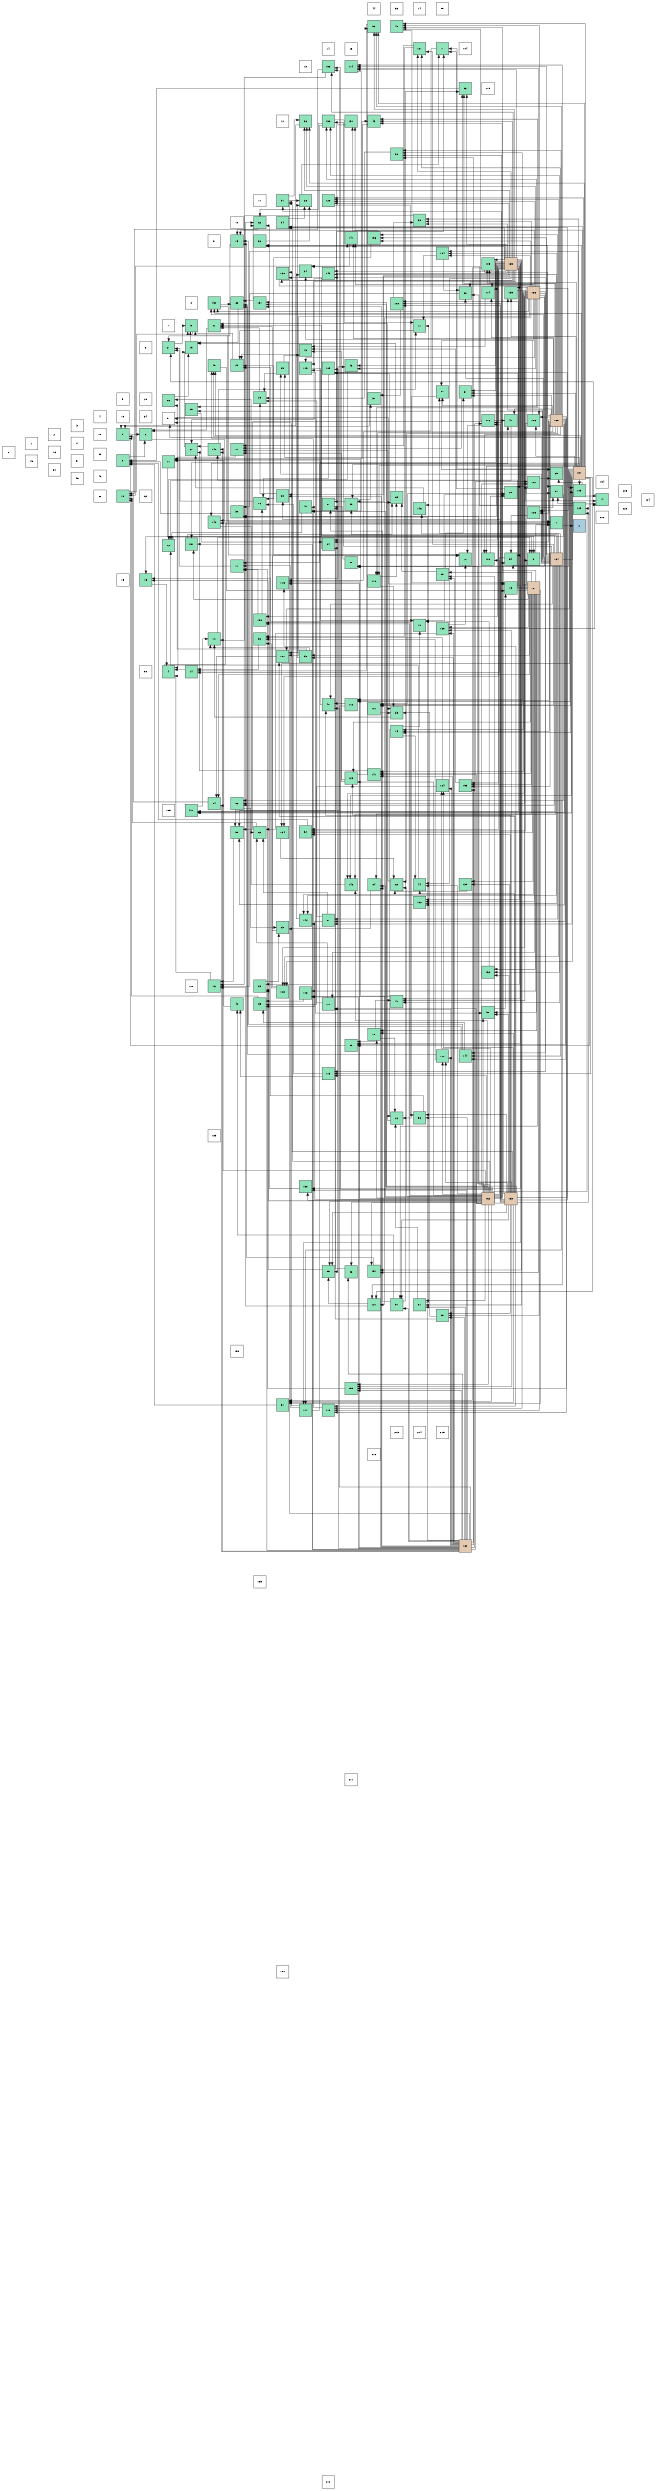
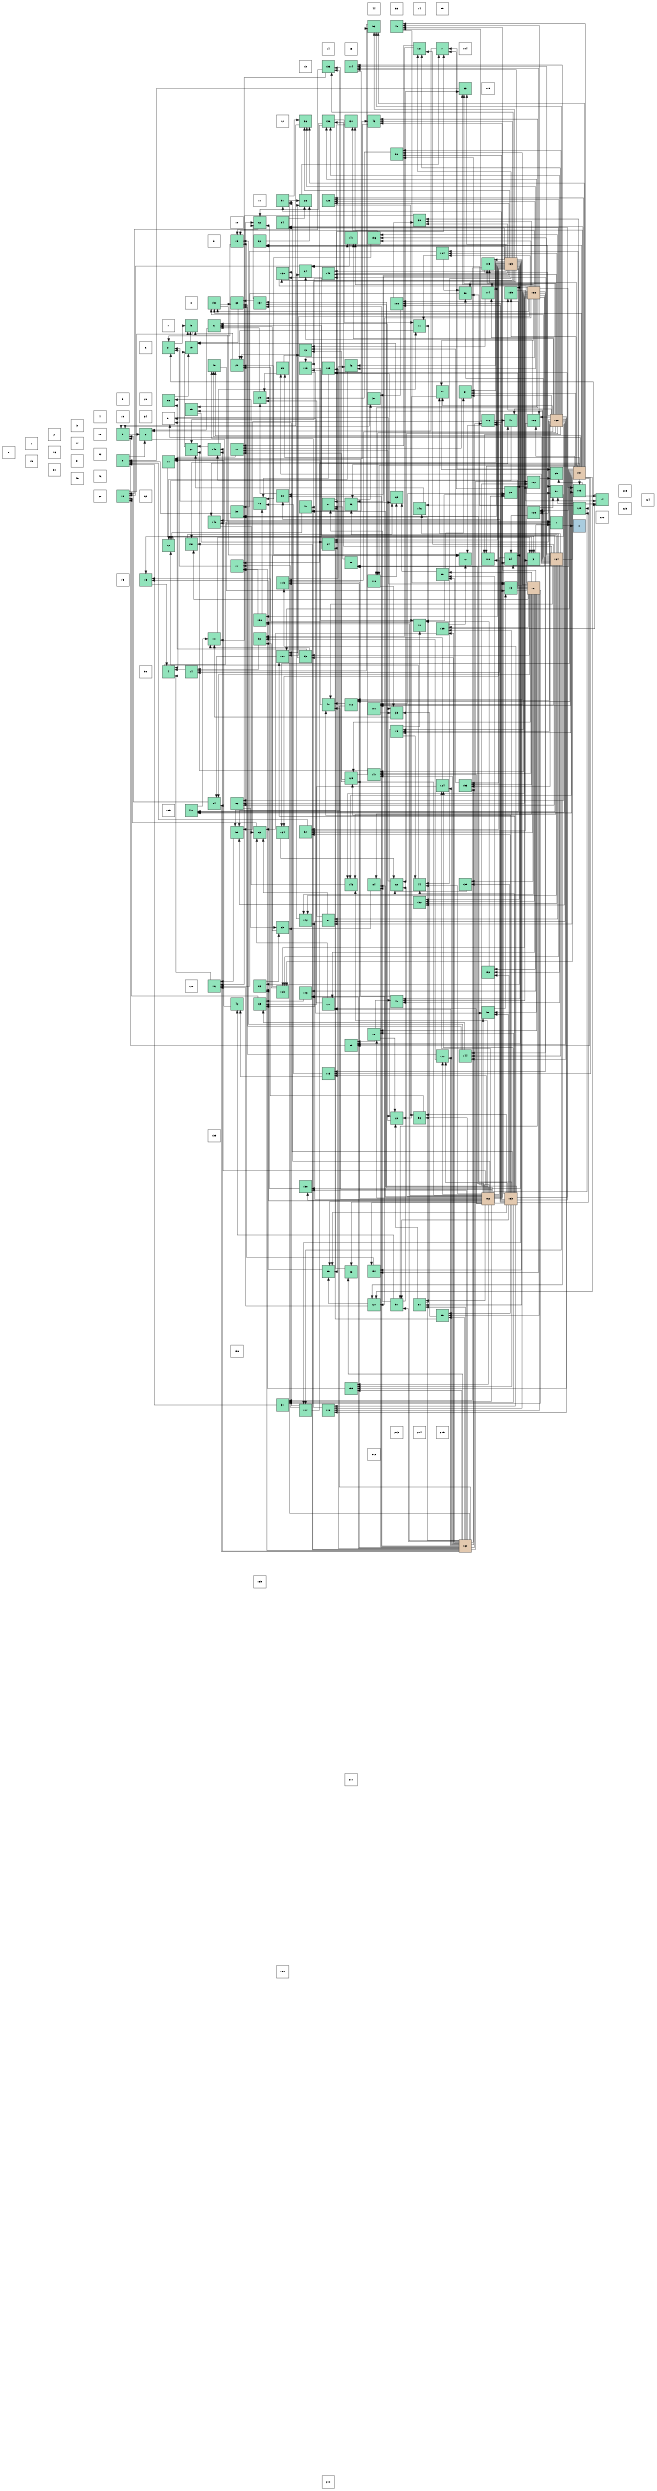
node "194": removed
